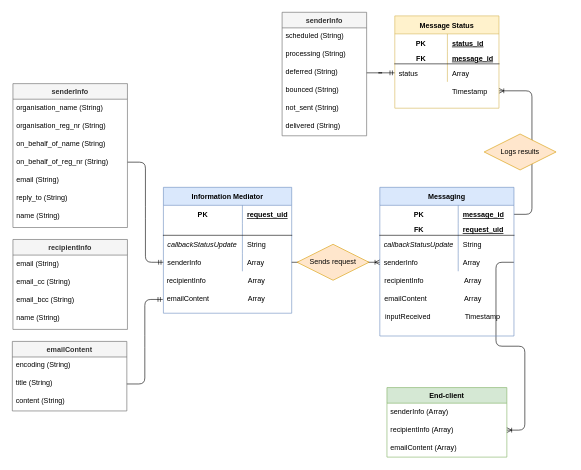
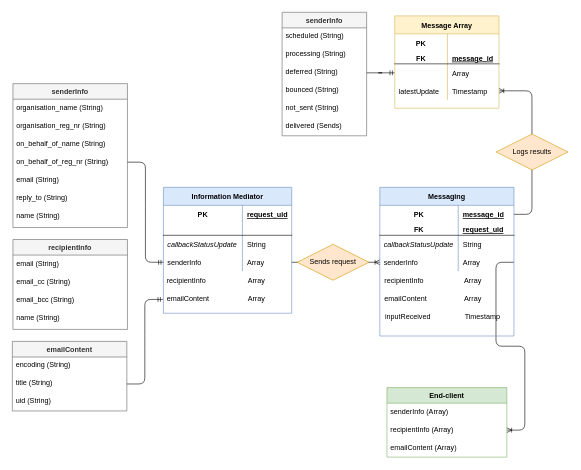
node "Message Status": label "Message Status" -> "Message Array"
node "status_id": removed
node "status": removed
node "latestUpdate": added
node "delivered (String)": label "delivered (String)" -> "delivered (Sends)"
node "Logs results": moved (521, 152) -> (533, 152)
node "content (String)": label "content (String)" -> "uid (String)"
